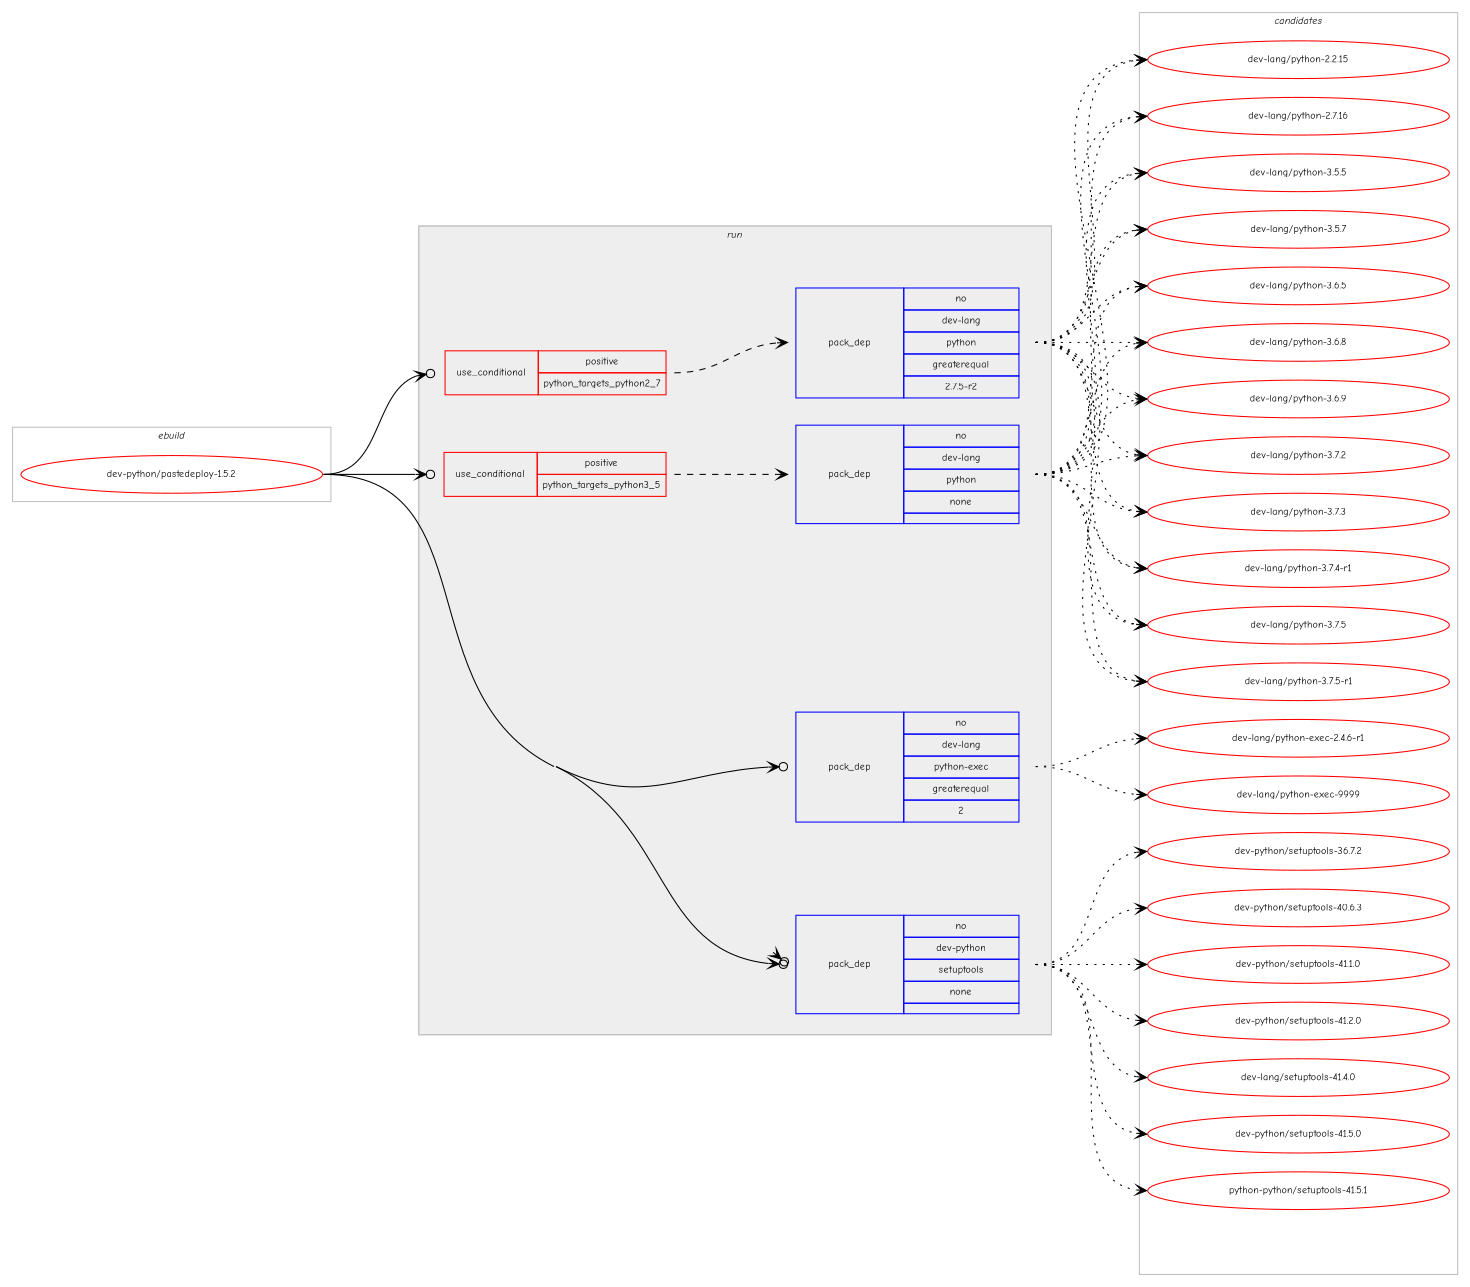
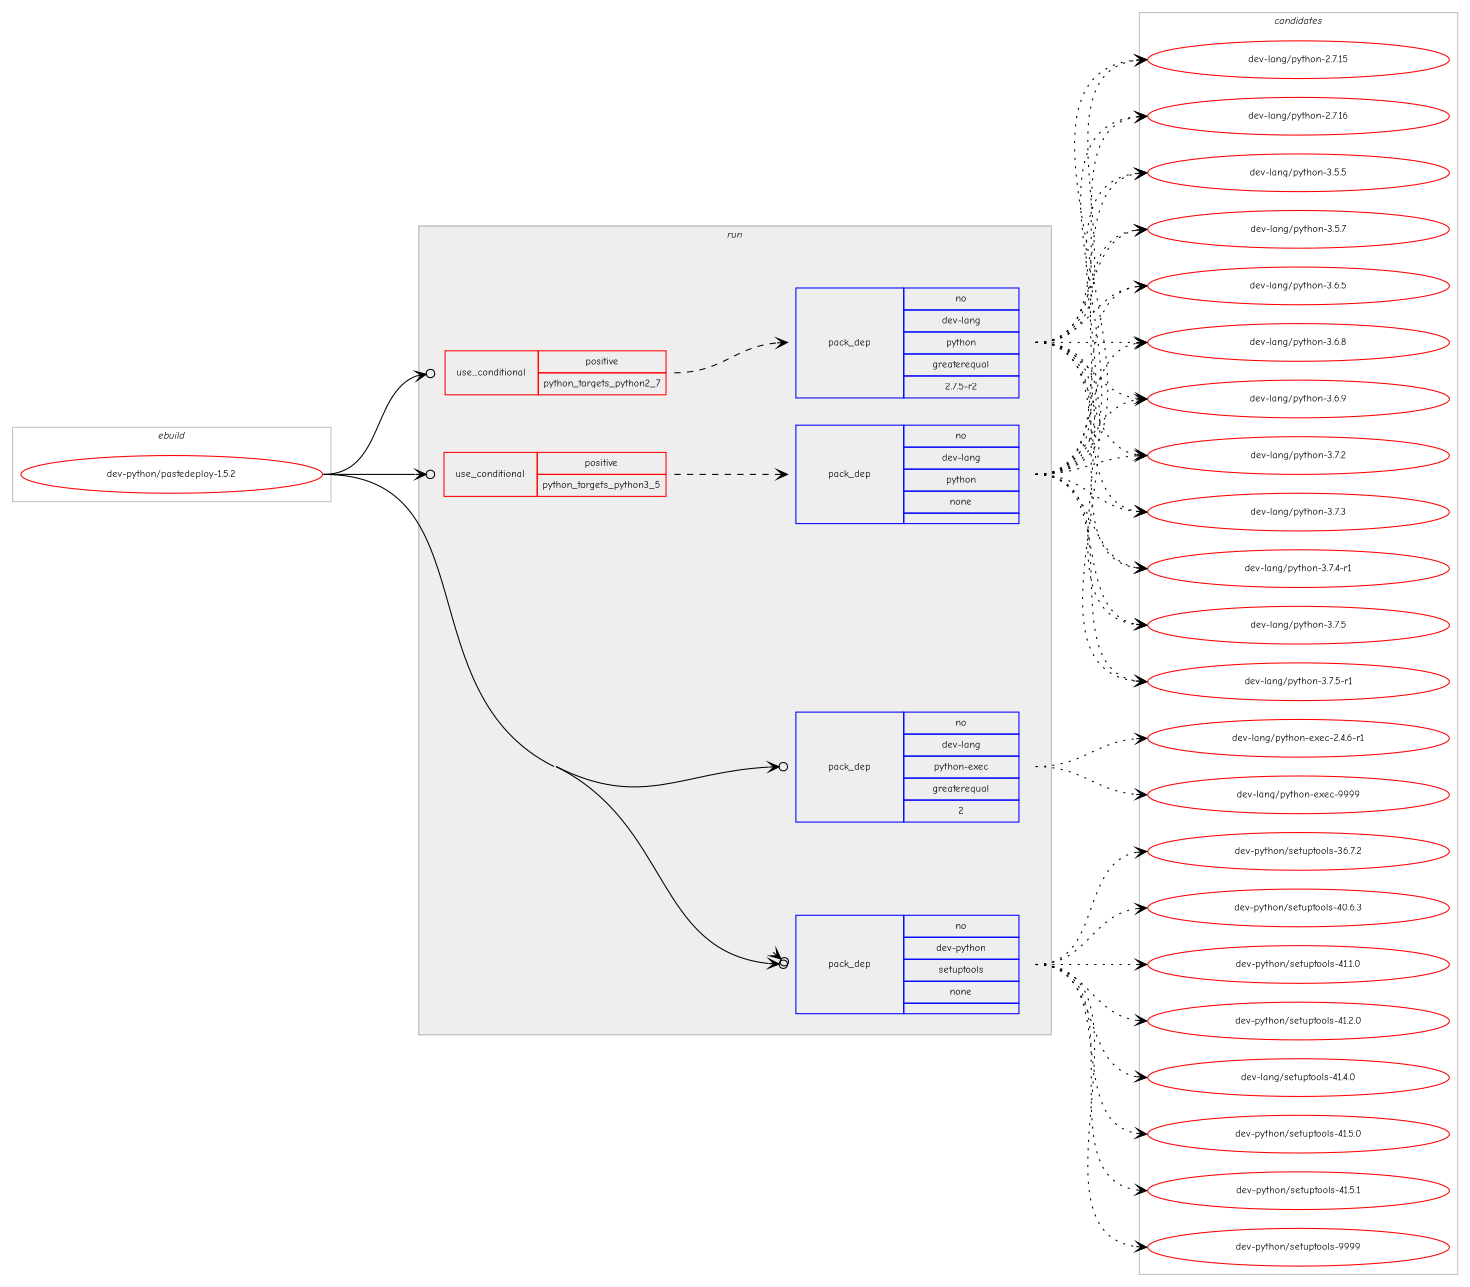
node "dev-lang/python-2.2.15": label "dev-lang/python-2.2.15" -> "dev-lang/python-2.7.15"
node "python-python/setuptools-41.5.1": label "python-python/setuptools-41.5.1" -> "dev-python/setuptools-41.5.1"
node "dev-python/setuptools-9999": added
